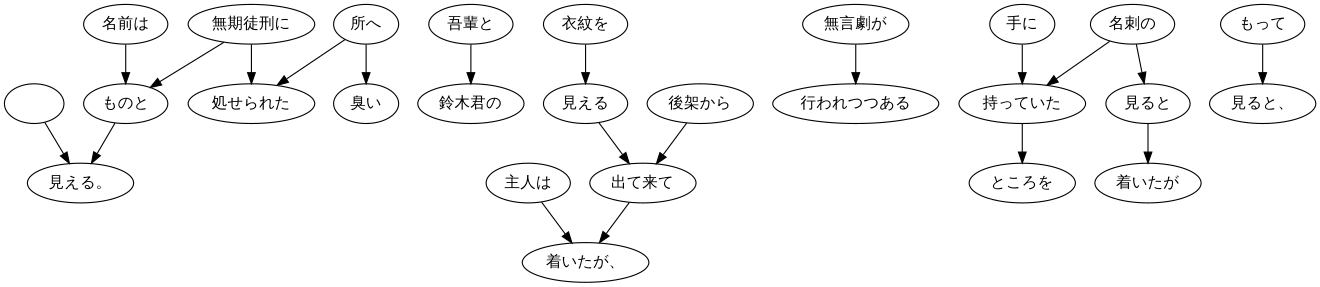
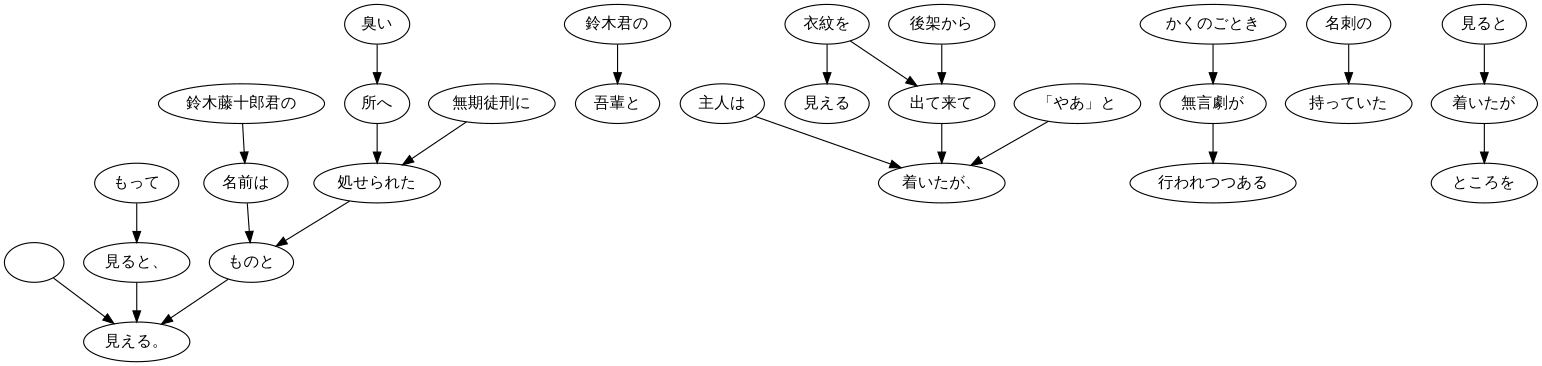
node "手に": removed
node "かくのごとき": added
edge "名刺の" -> "見ると": removed
edge "所へ" -> "臭い": reversed
edge "吾輩と" -> "鈴木君の": reversed
edge "無期徒刑に" -> "ものと": now "処せられた" -> "ものと"
node "鈴木藤十郎君の": added
node "「やあ」と": added
edge "持っていた" -> "ところを": now "着いたが" -> "ところを"
edge "見える" -> "出て来て": now "衣紋を" -> "出て来て"
edge "見ると、" -> "見える。": added
